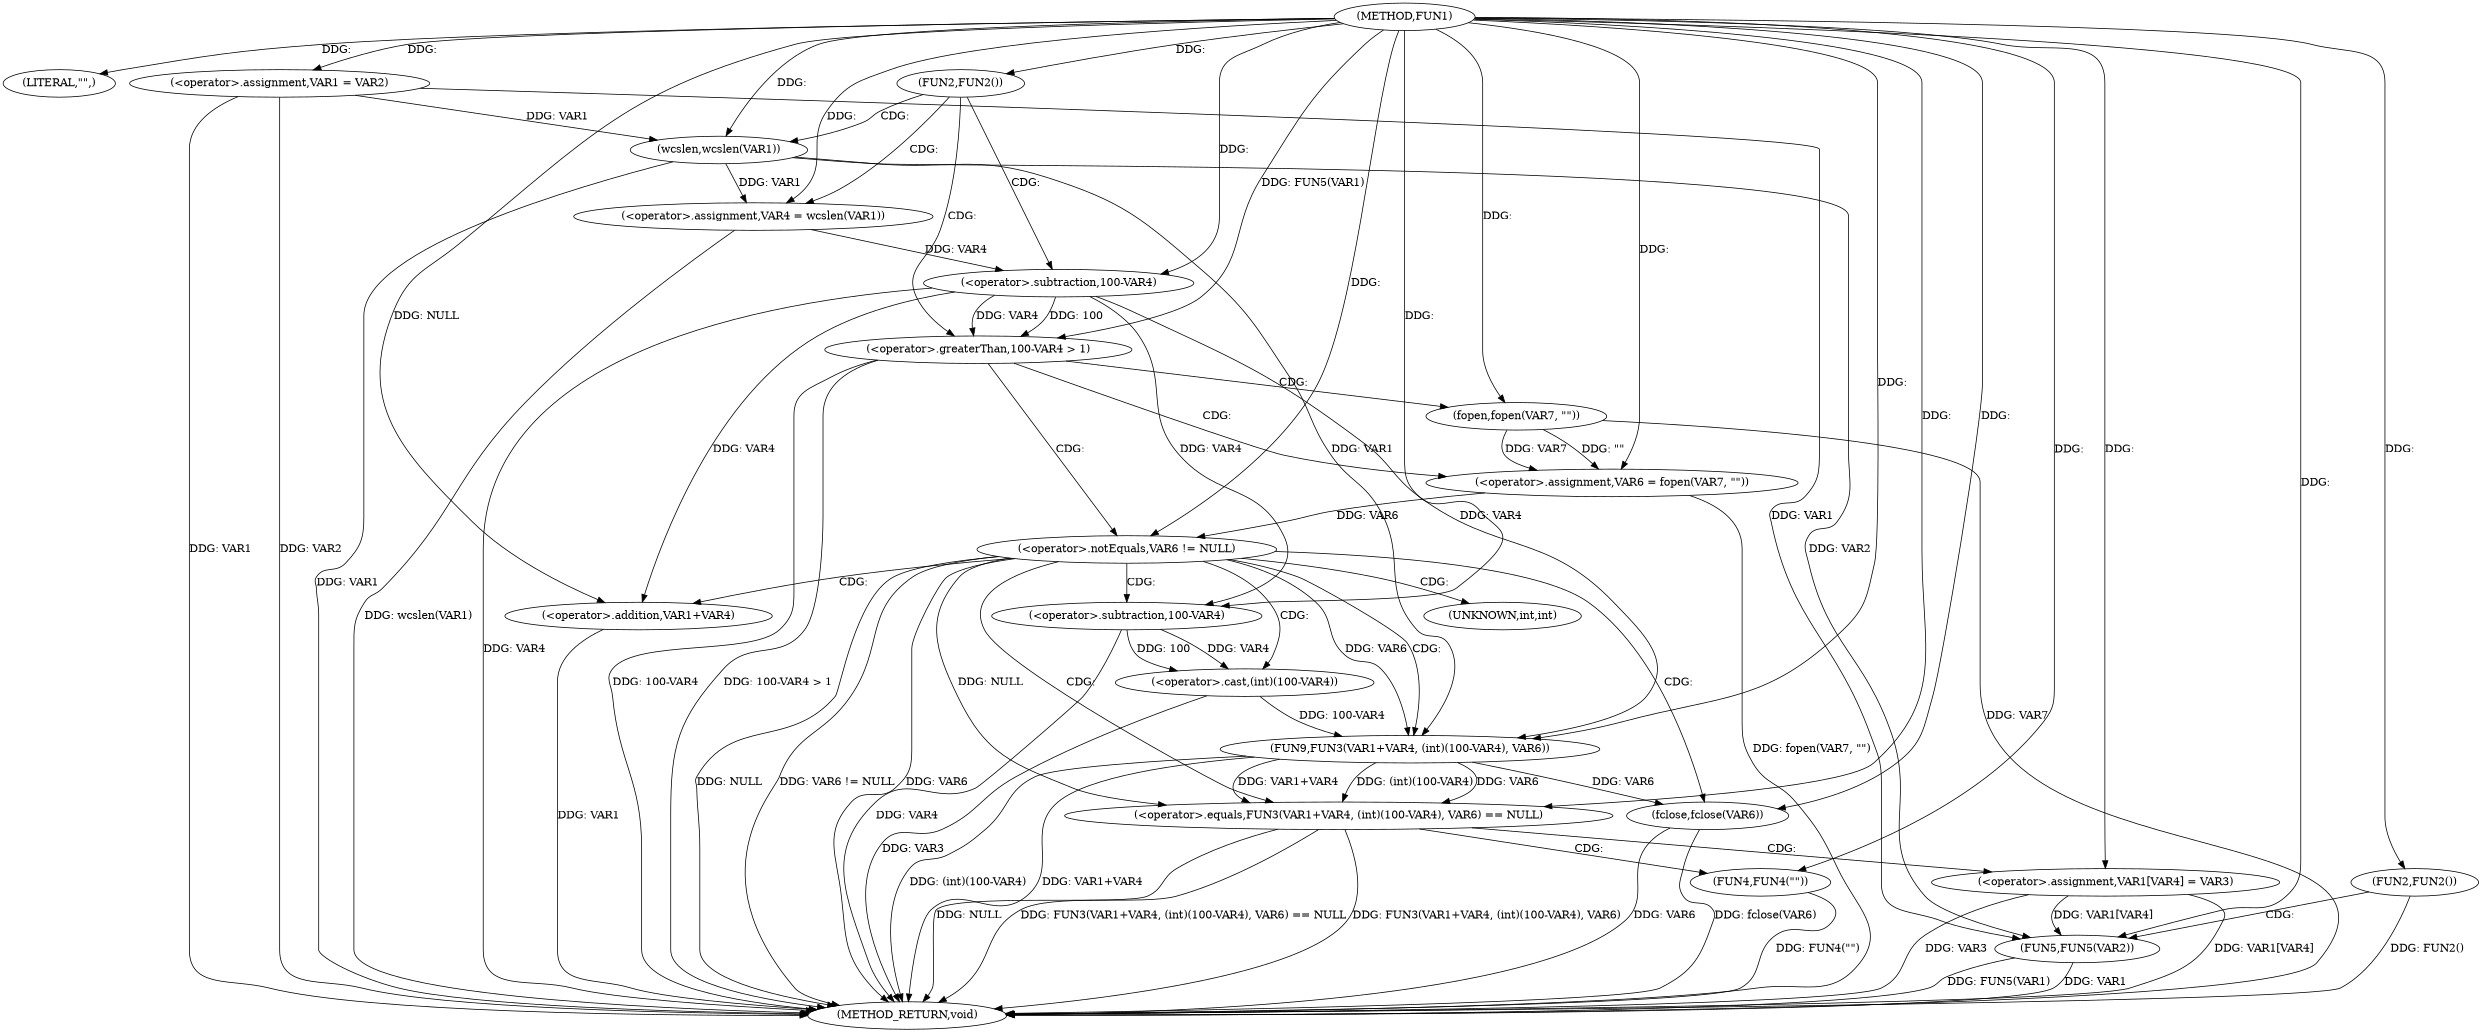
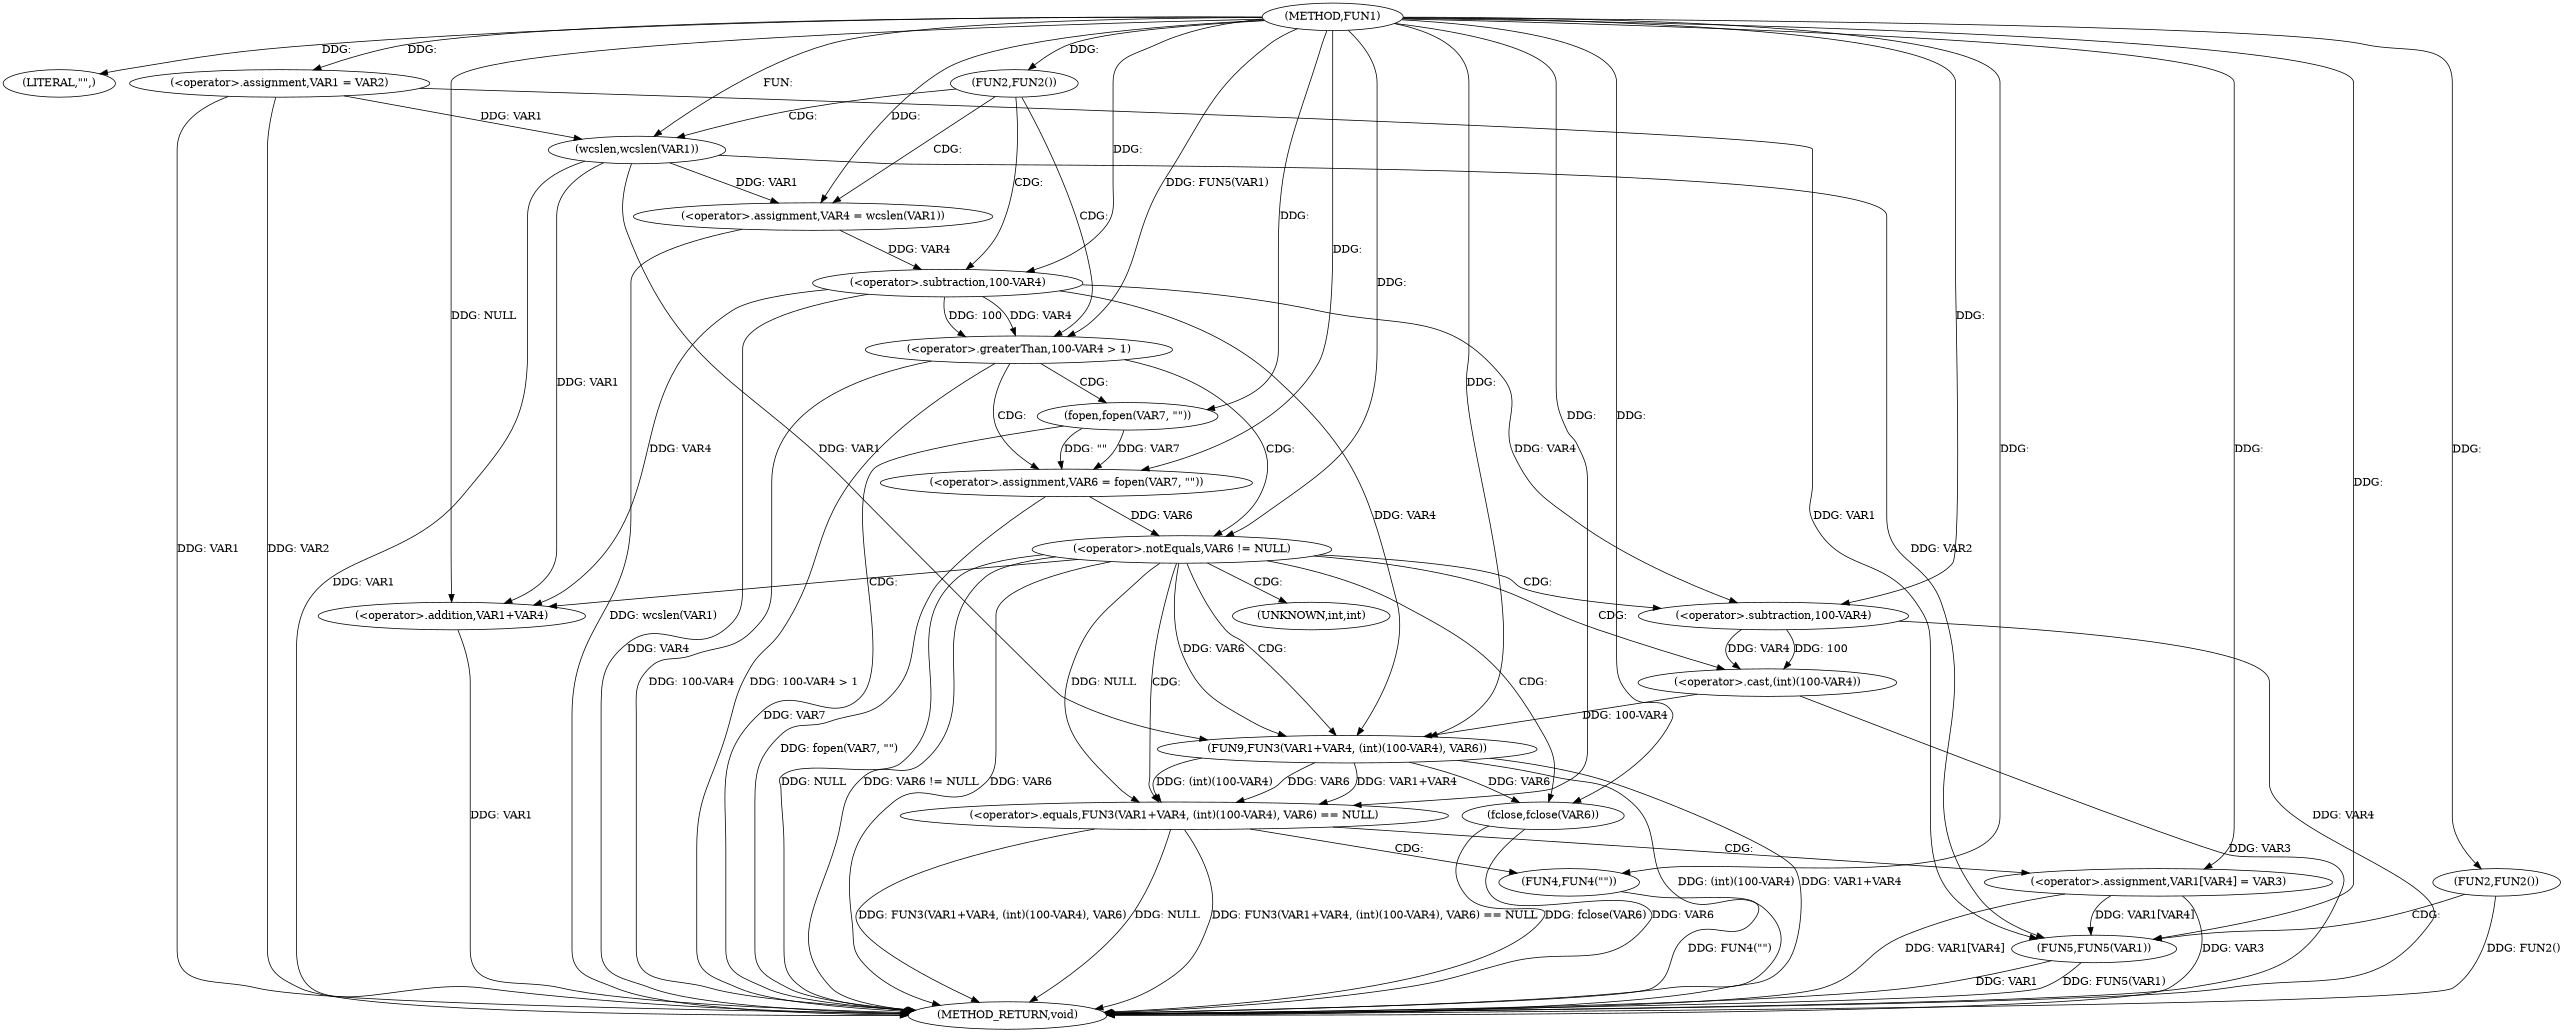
edge "(METHOD,FUN1)" -> "(wcslen,wcslen(VAR1))": label "DDG: " -> "FUN: "
edge "(wcslen,wcslen(VAR1))" -> "(<operator>.addition,VAR1+VAR4)": added, label "DDG: VAR1"
node "(FUN5,FUN5(VAR2))": label "(FUN5,FUN5(VAR2))" -> "(FUN5,FUN5(VAR1))"
